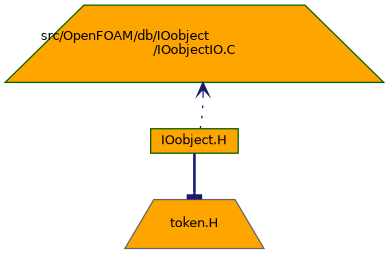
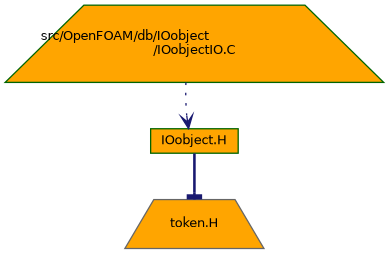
edge "IOobject.H" -> "src/OpenFOAM/db/IOobject /IOobjectIO.C": reversed
